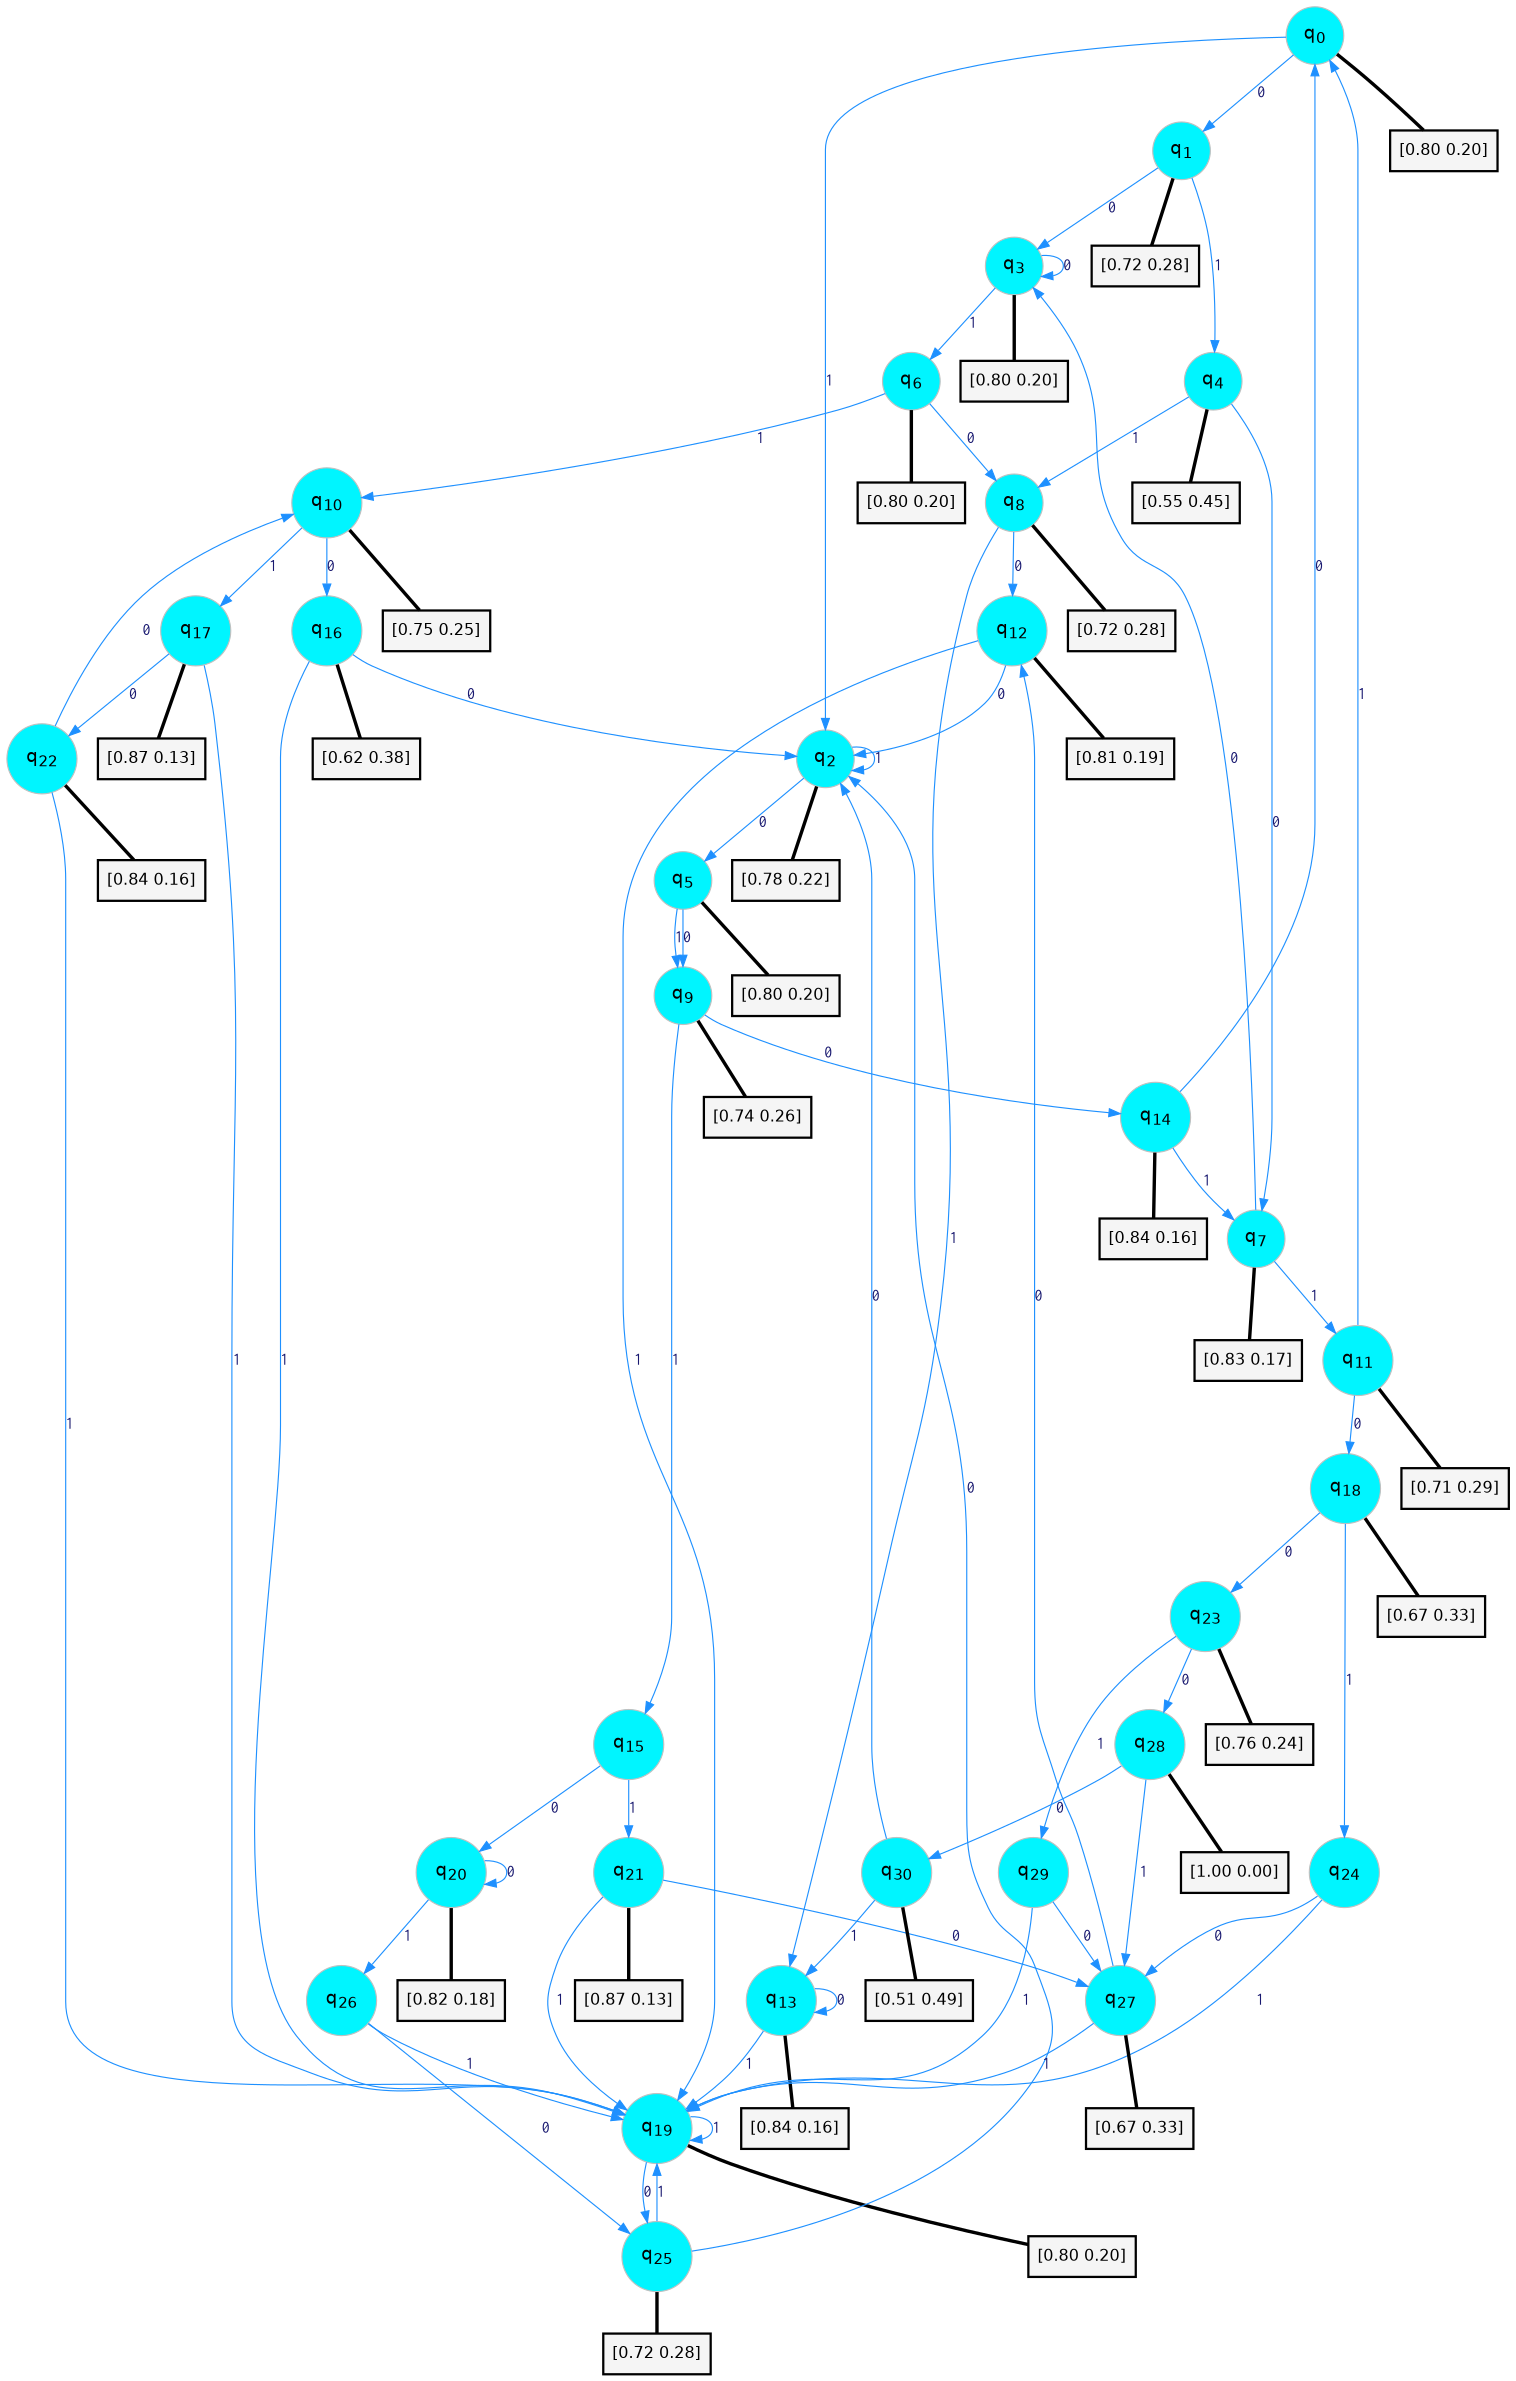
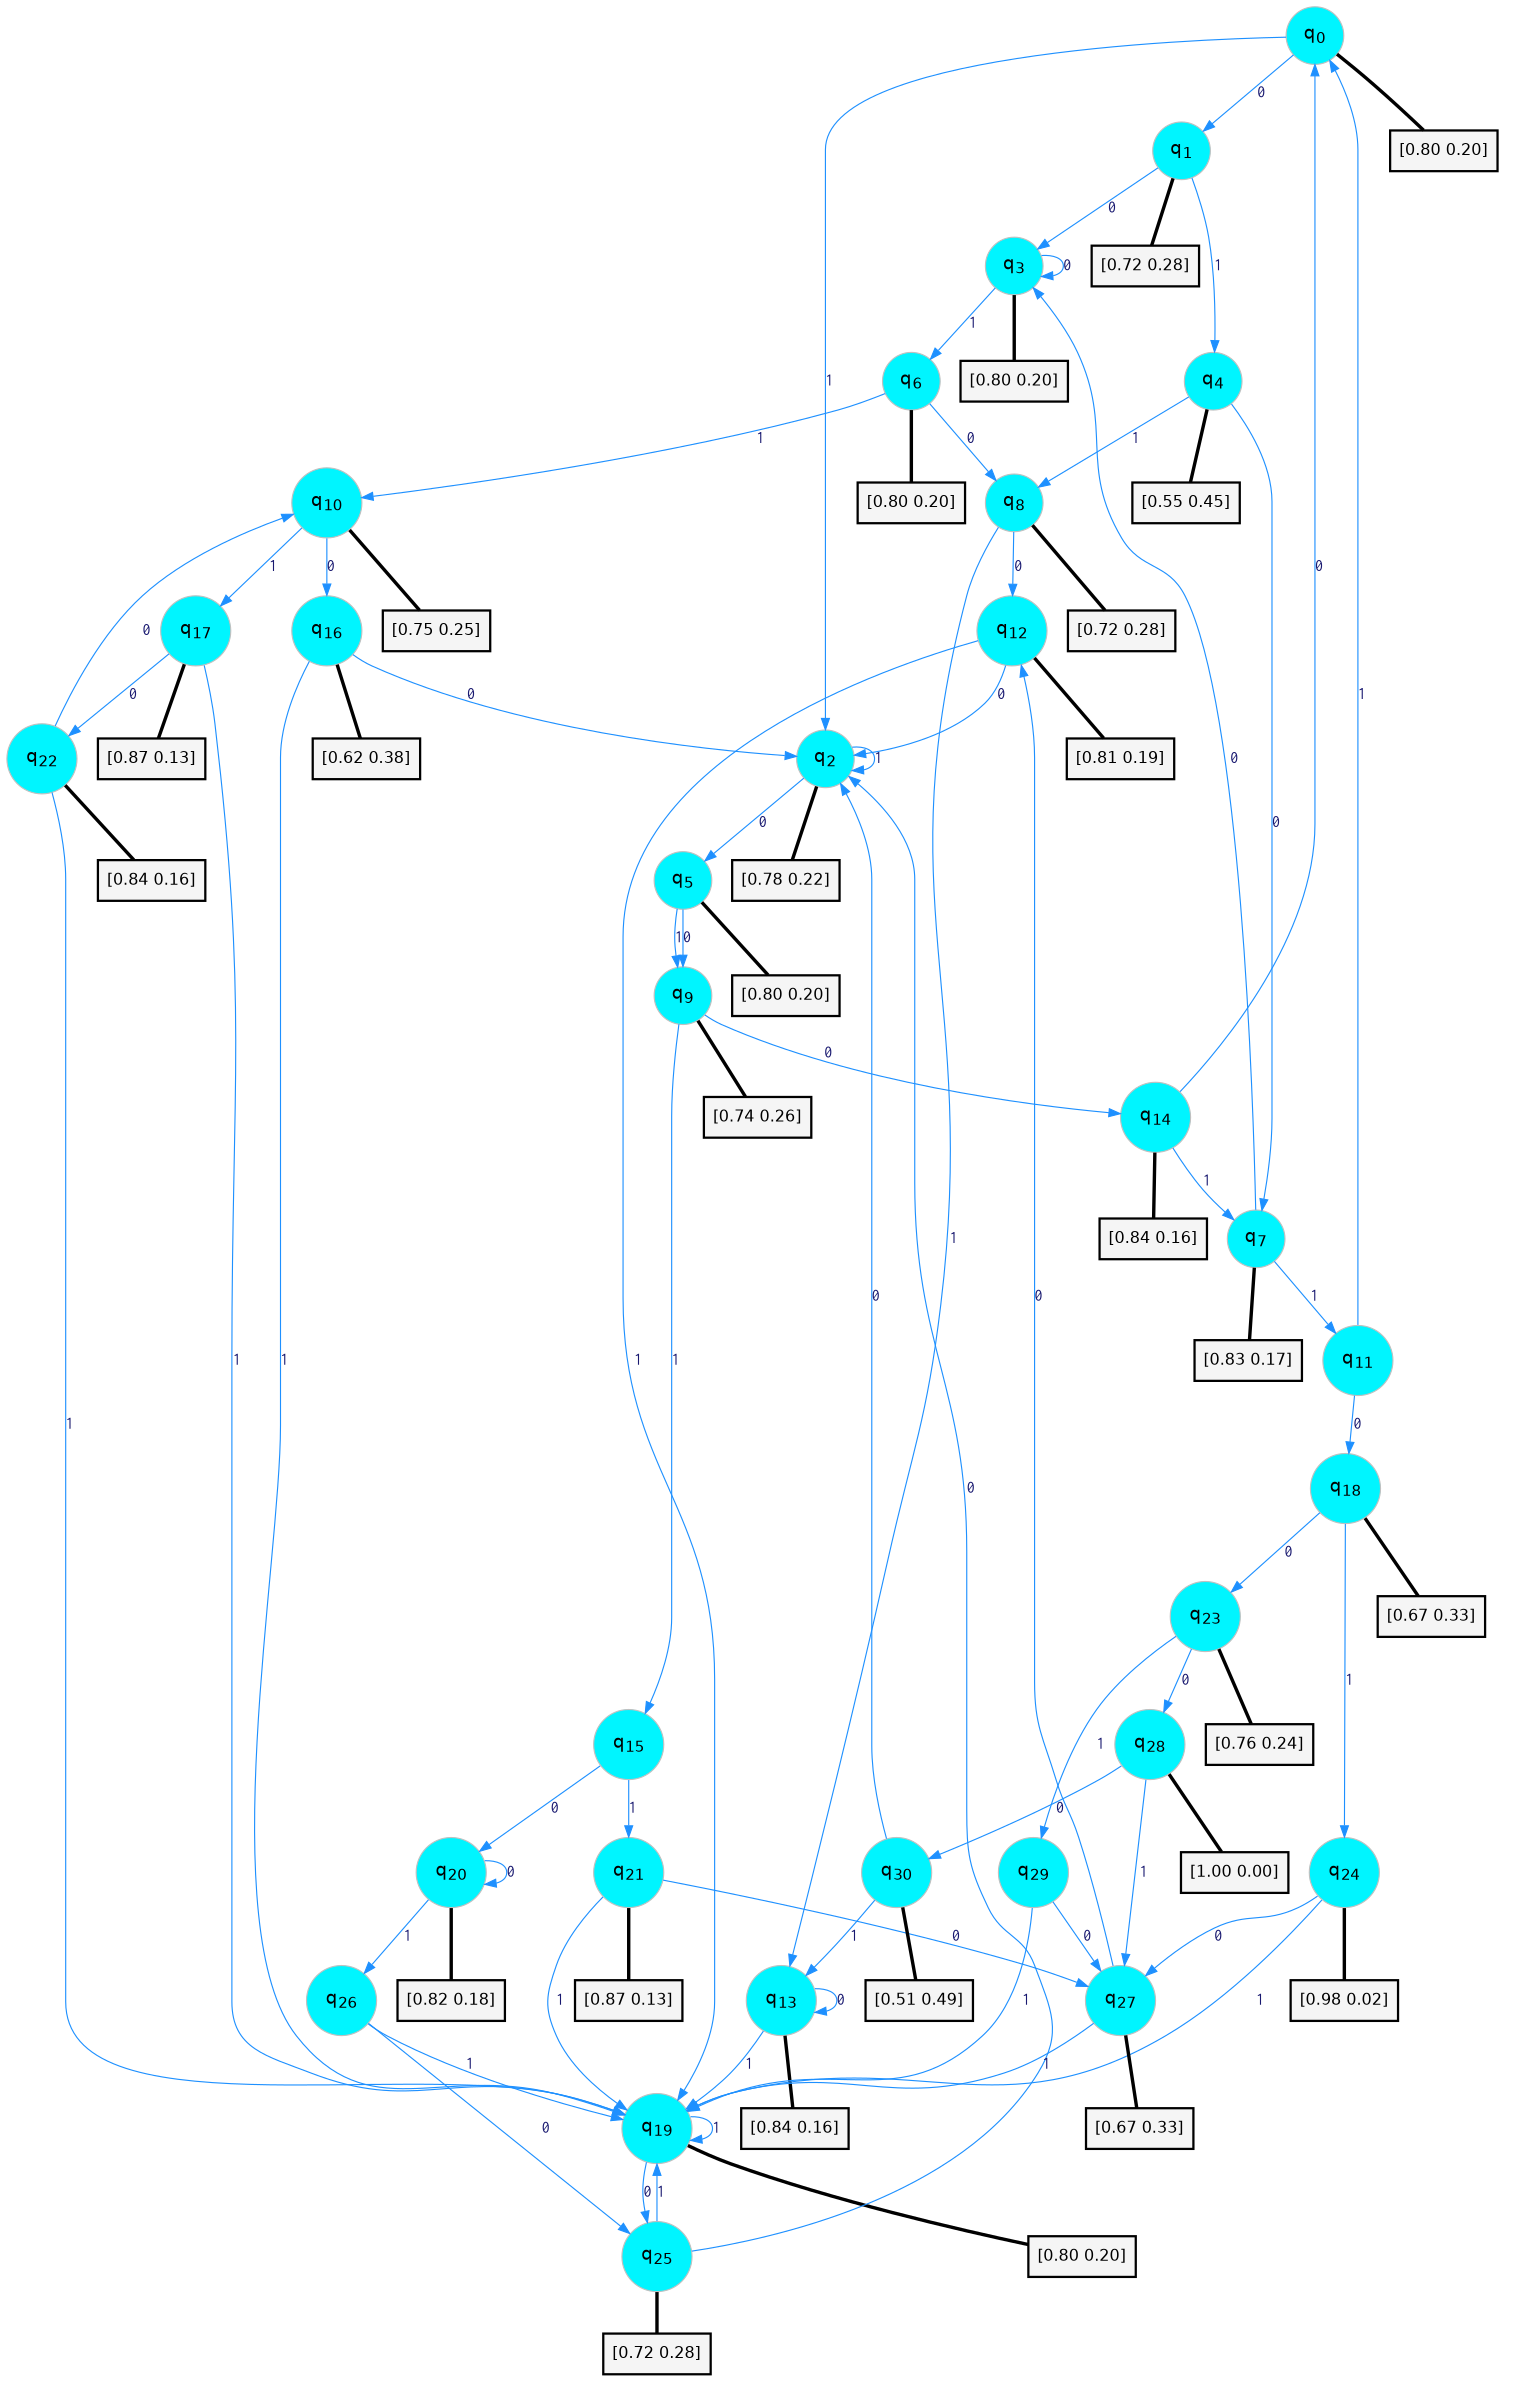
node "[0.71 0.29]": removed
node "[0.98 0.02]": added
